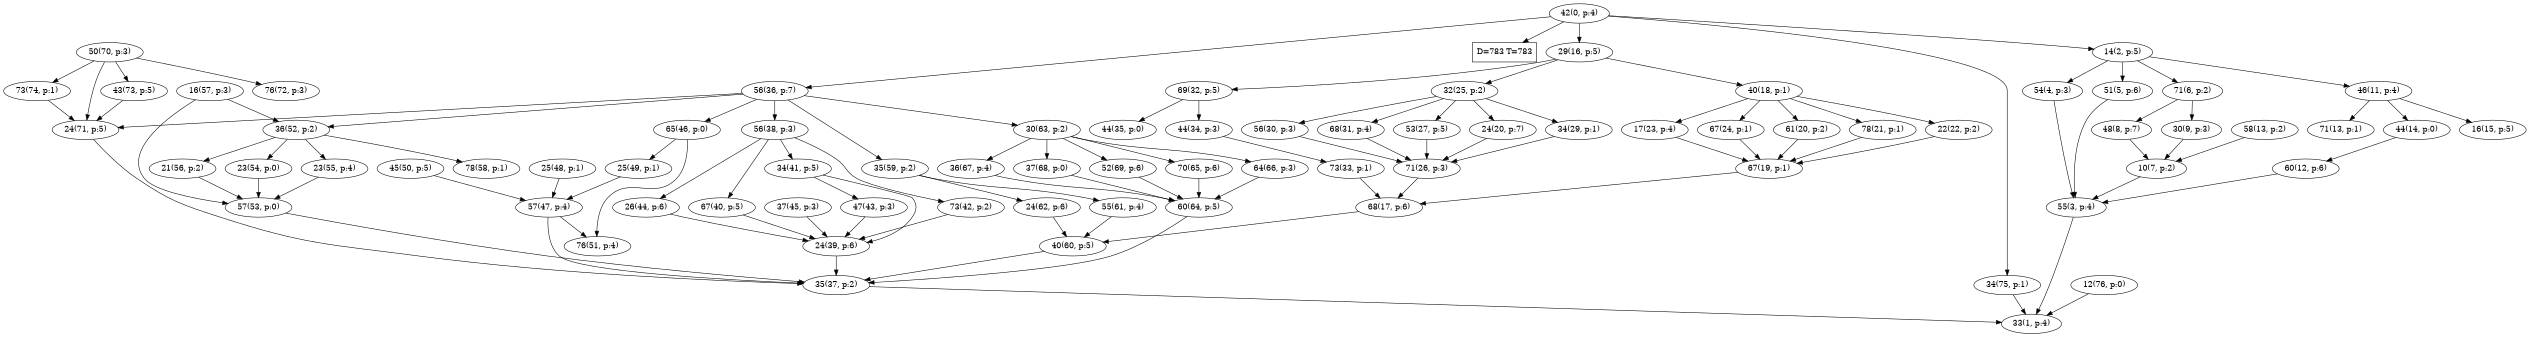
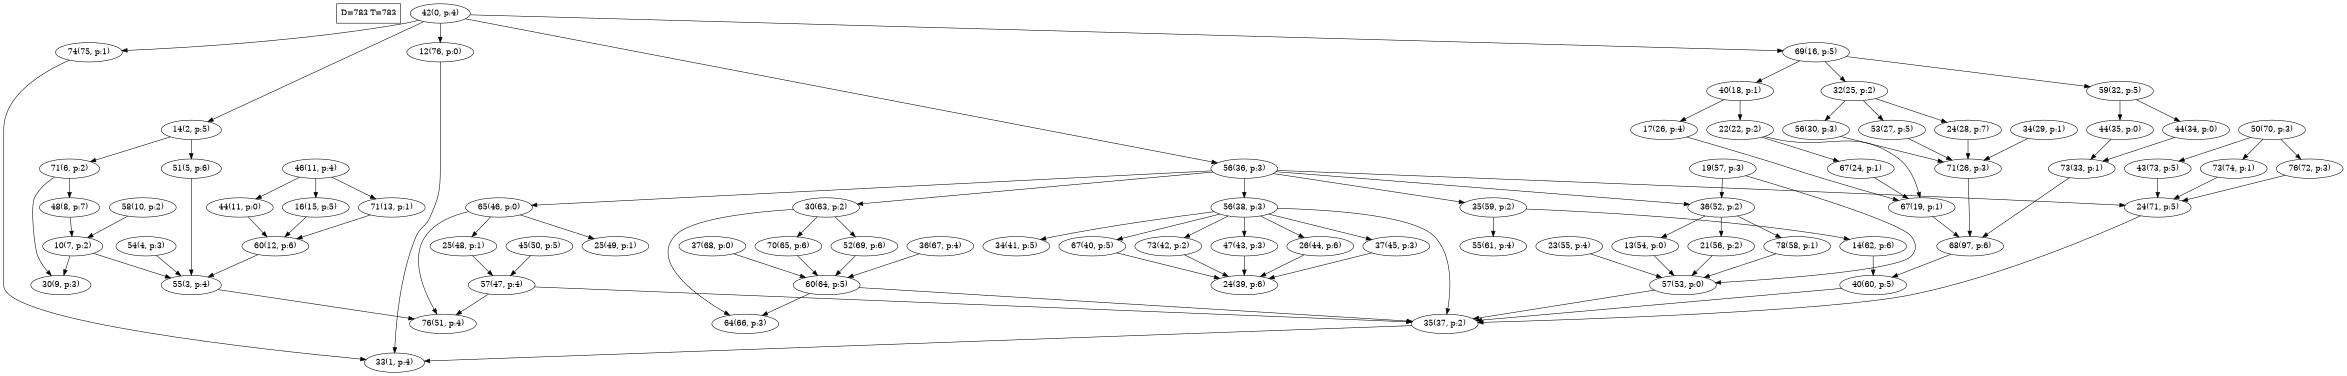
edge "42(0, p:4)" -> "D=783 T=783": now "42(0, p:4)" -> "12(76, p:0)"
node "29(16, p:5)": label "29(16, p:5)" -> "69(16, p:5)"
edge "14(2, p:5)" -> "54(4, p:3)": removed
edge "14(2, p:5)" -> "46(11, p:4)": removed
edge "50(70, p:3)" -> "24(71, p:5)": now "76(72, p:3)" -> "24(71, p:5)"
node "16(57, p:3)": label "16(57, p:3)" -> "19(57, p:3)"
node "56(36, p:7)": label "56(36, p:7)" -> "56(36, p:3)"
node "69(32, p:5)": label "69(32, p:5)" -> "59(32, p:5)"
edge "40(18, p:1)" -> "67(24, p:1)": now "22(22, p:2)" -> "67(24, p:1)"
edge "32(25, p:2)" -> "34(29, p:1)": removed
node "44(34, p:3)": label "44(34, p:3)" -> "44(34, p:0)"
node "68(31, p:4)": removed
node "24(20, p:7)": label "24(20, p:7)" -> "24(28, p:7)"
node "17(23, p:4)": label "17(23, p:4)" -> "17(26, p:4)"
node "61(20, p:2)": removed
node "78(21, p:1)": removed
node "58(13, p:2)": label "58(13, p:2)" -> "58(10, p:2)"
node "44(14, p:0)": label "44(14, p:0)" -> "44(11, p:0)"
edge "36(52, p:2)" -> "23(55, p:4)": removed
edge "30(63, p:2)" -> "37(68, p:0)": removed
edge "44(35, p:0)" -> "73(33, p:1)": added
edge "30(9, p:3)" -> "10(7, p:2)": reversed
edge "30(63, p:2)" -> "36(67, p:4)": removed
node "23(54, p:0)": label "23(54, p:0)" -> "13(54, p:0)"
edge "25(49, p:1)" -> "57(47, p:4)": removed
edge "34(41, p:5)" -> "47(43, p:3)": now "56(38, p:3)" -> "47(43, p:3)"
edge "64(66, p:3)" -> "60(64, p:5)": reversed
edge "34(41, p:5)" -> "24(39, p:6)": removed
node "24(62, p:6)": label "24(62, p:6)" -> "14(62, p:6)"
node "68(17, p:6)": label "68(17, p:6)" -> "68(97, p:6)"
edge "16(15, p:5)" -> "60(12, p:6)": added
edge "65(46, p:0)" -> "25(48, p:1)": added
edge "55(61, p:4)" -> "40(60, p:5)": removed
edge "71(13, p:1)" -> "60(12, p:6)": added
edge "56(38, p:3)" -> "37(45, p:3)": added
edge "24(39, p:6)" -> "35(37, p:2)": now "56(38, p:3)" -> "35(37, p:2)"
edge "55(3, p:4)" -> "33(1, p:4)": now "55(3, p:4)" -> "76(51, p:4)"
edge "78(58, p:1)" -> "57(53, p:0)": added
node "34(75, p:1)": label "34(75, p:1)" -> "74(75, p:1)"
